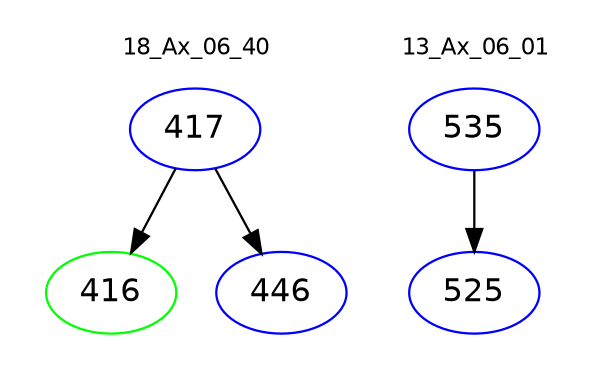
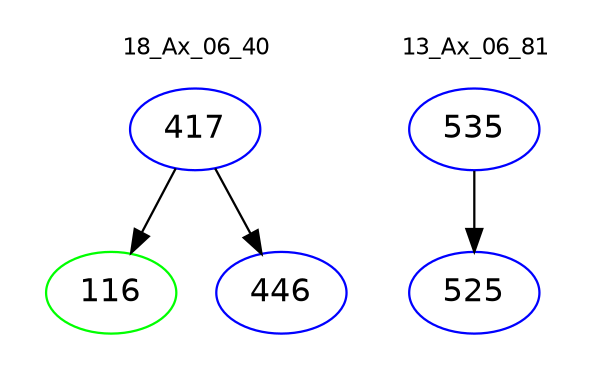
cluster "13_Ax_06_01": label "13_Ax_06_01" -> "13_Ax_06_81"
node "416": label "416" -> "116"
